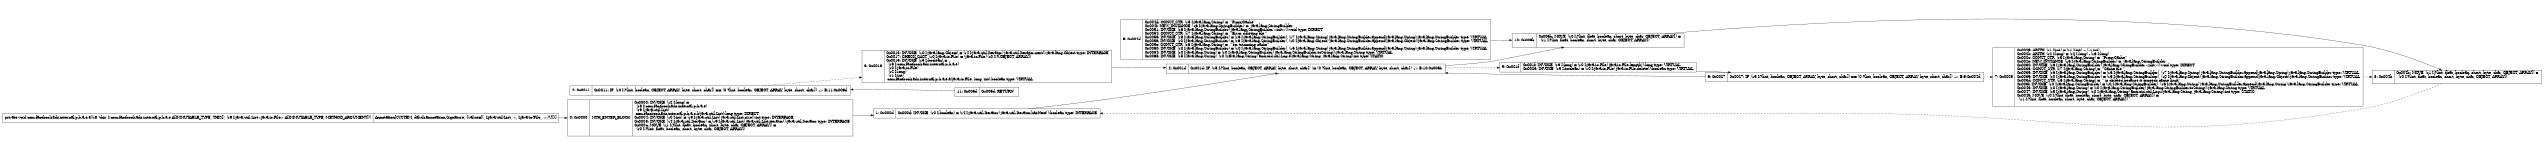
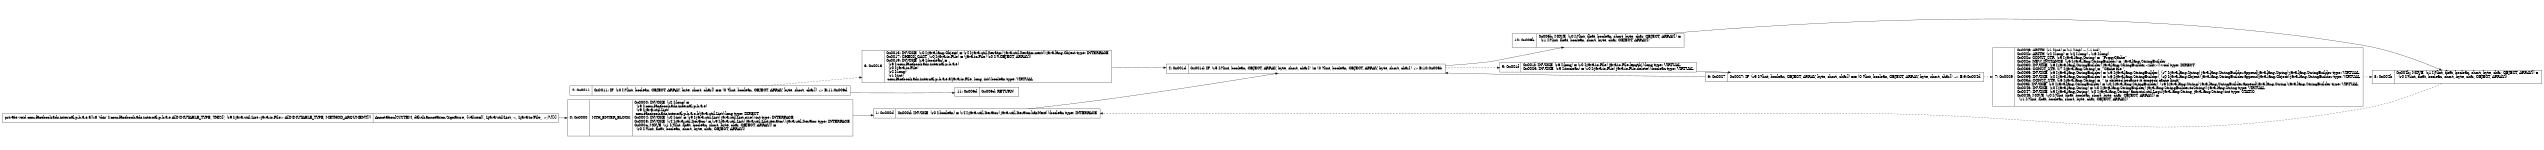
node "9: 0x004d": removed
edge "11: 0x006d" -> "2: 0x0011": reversed
